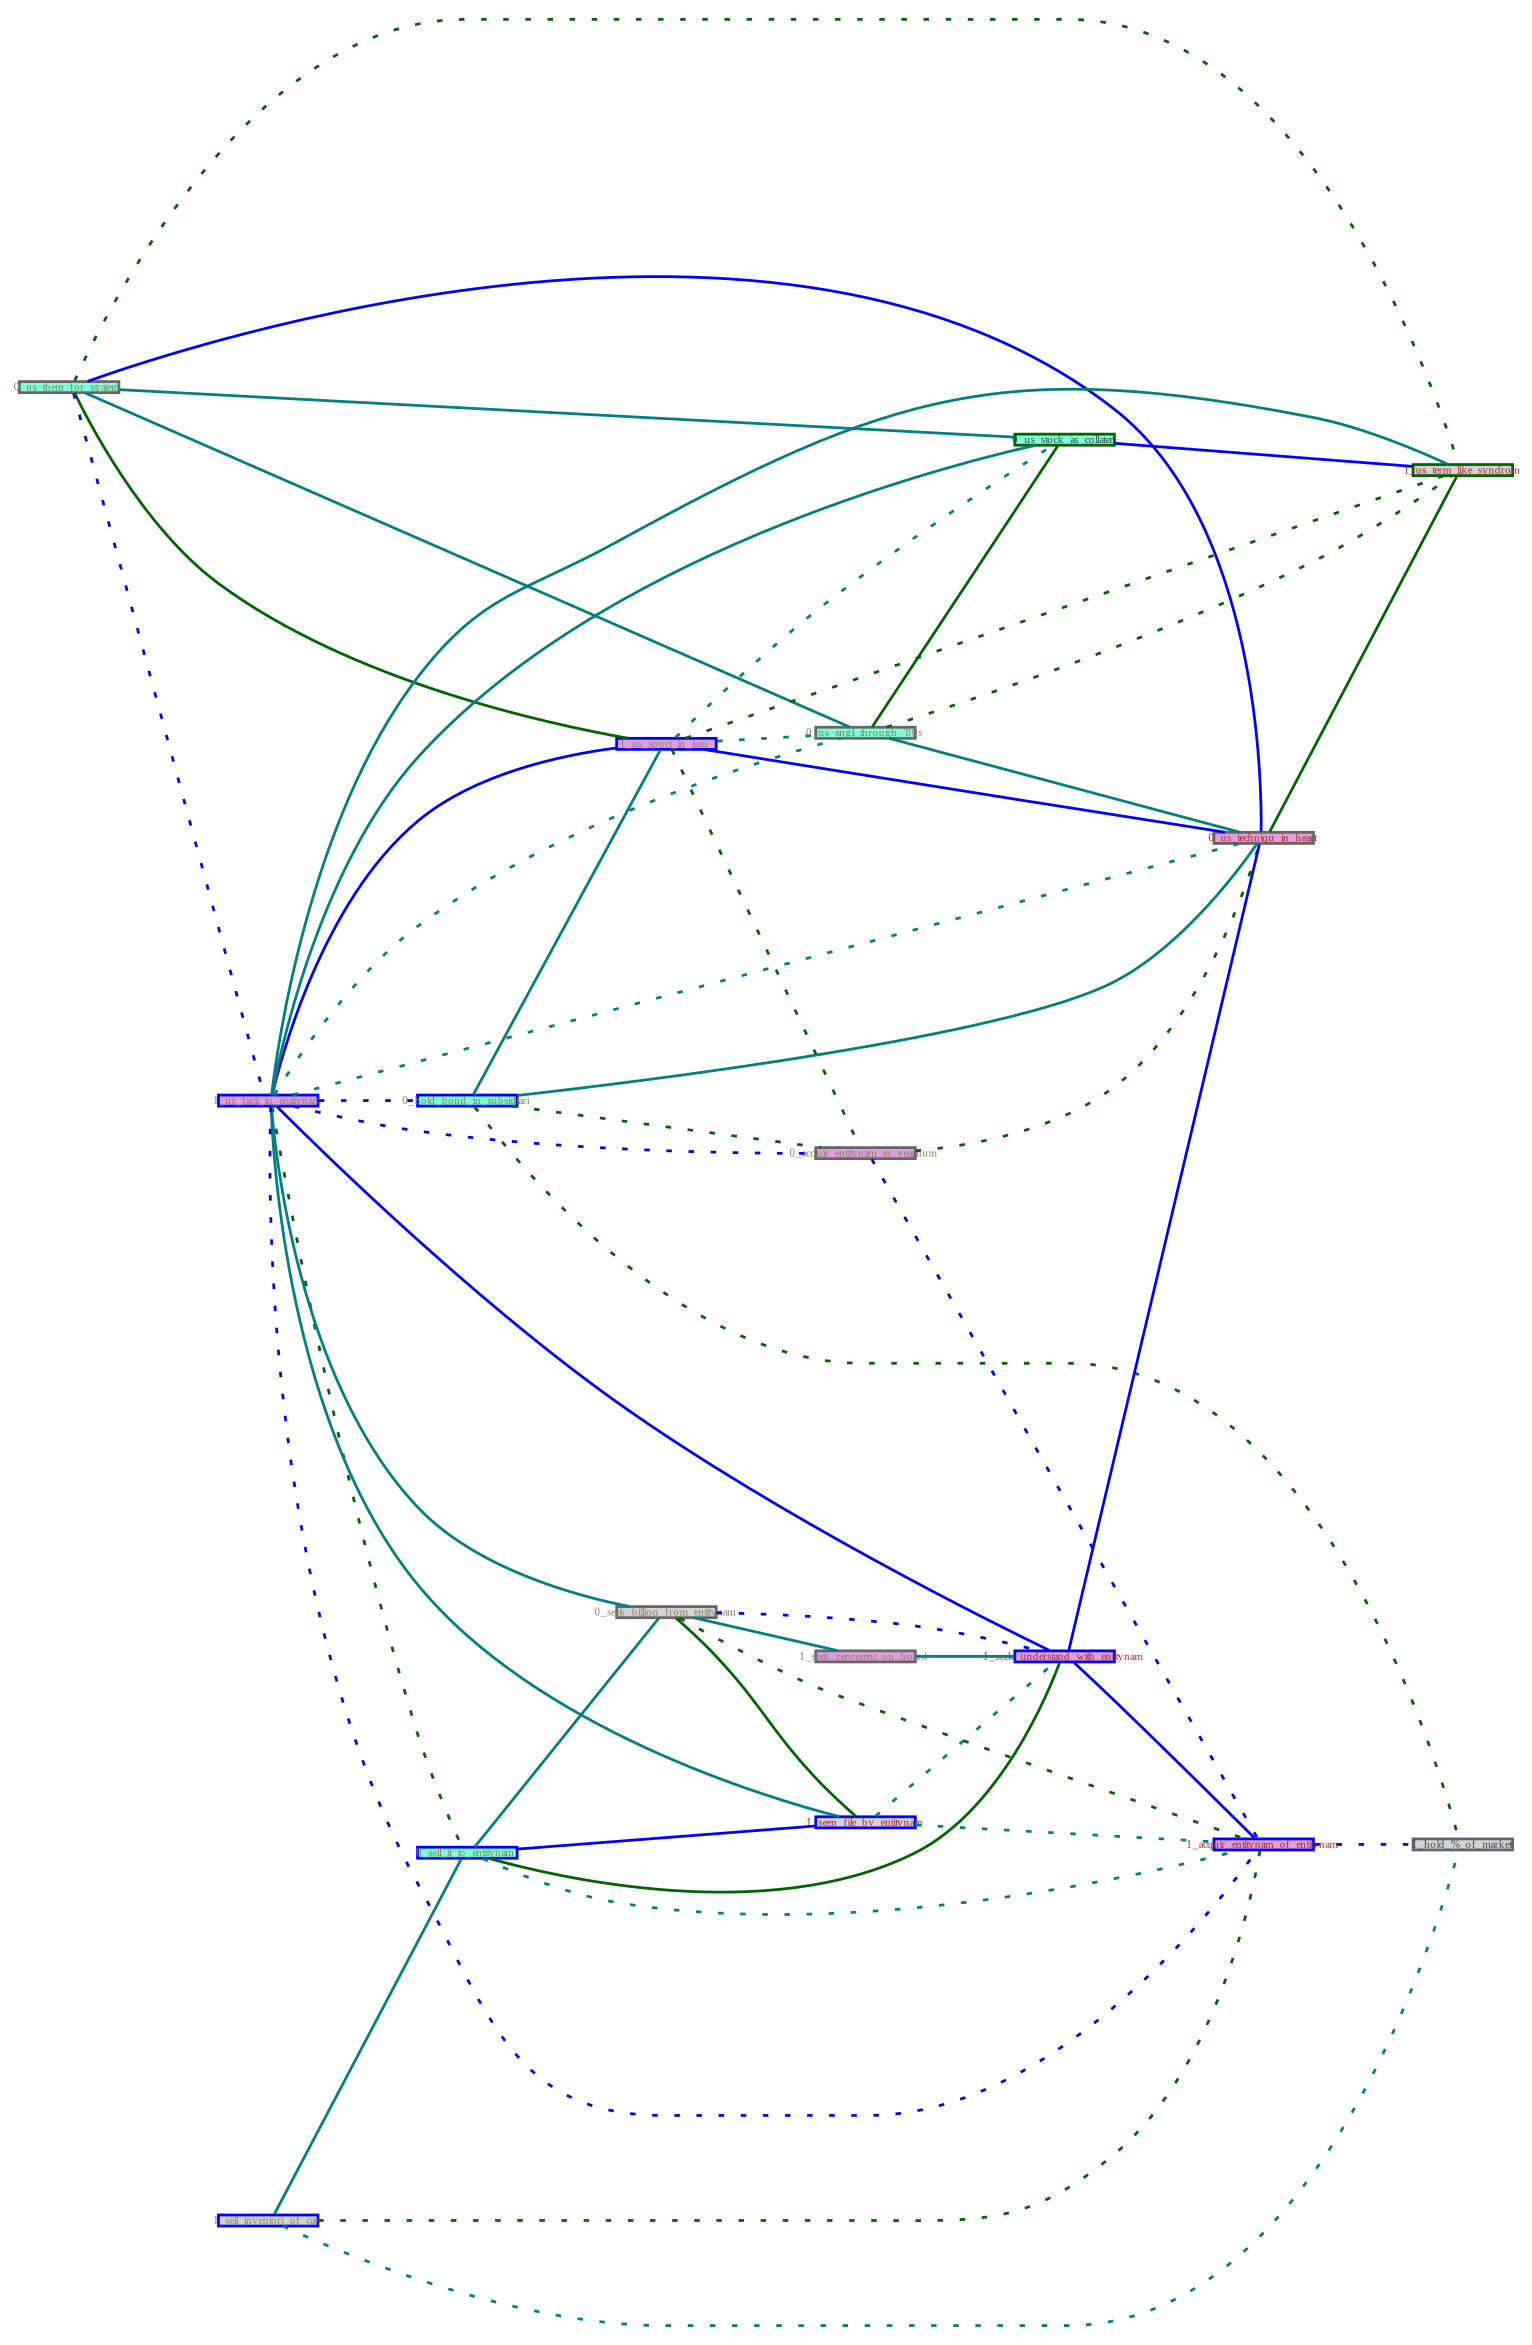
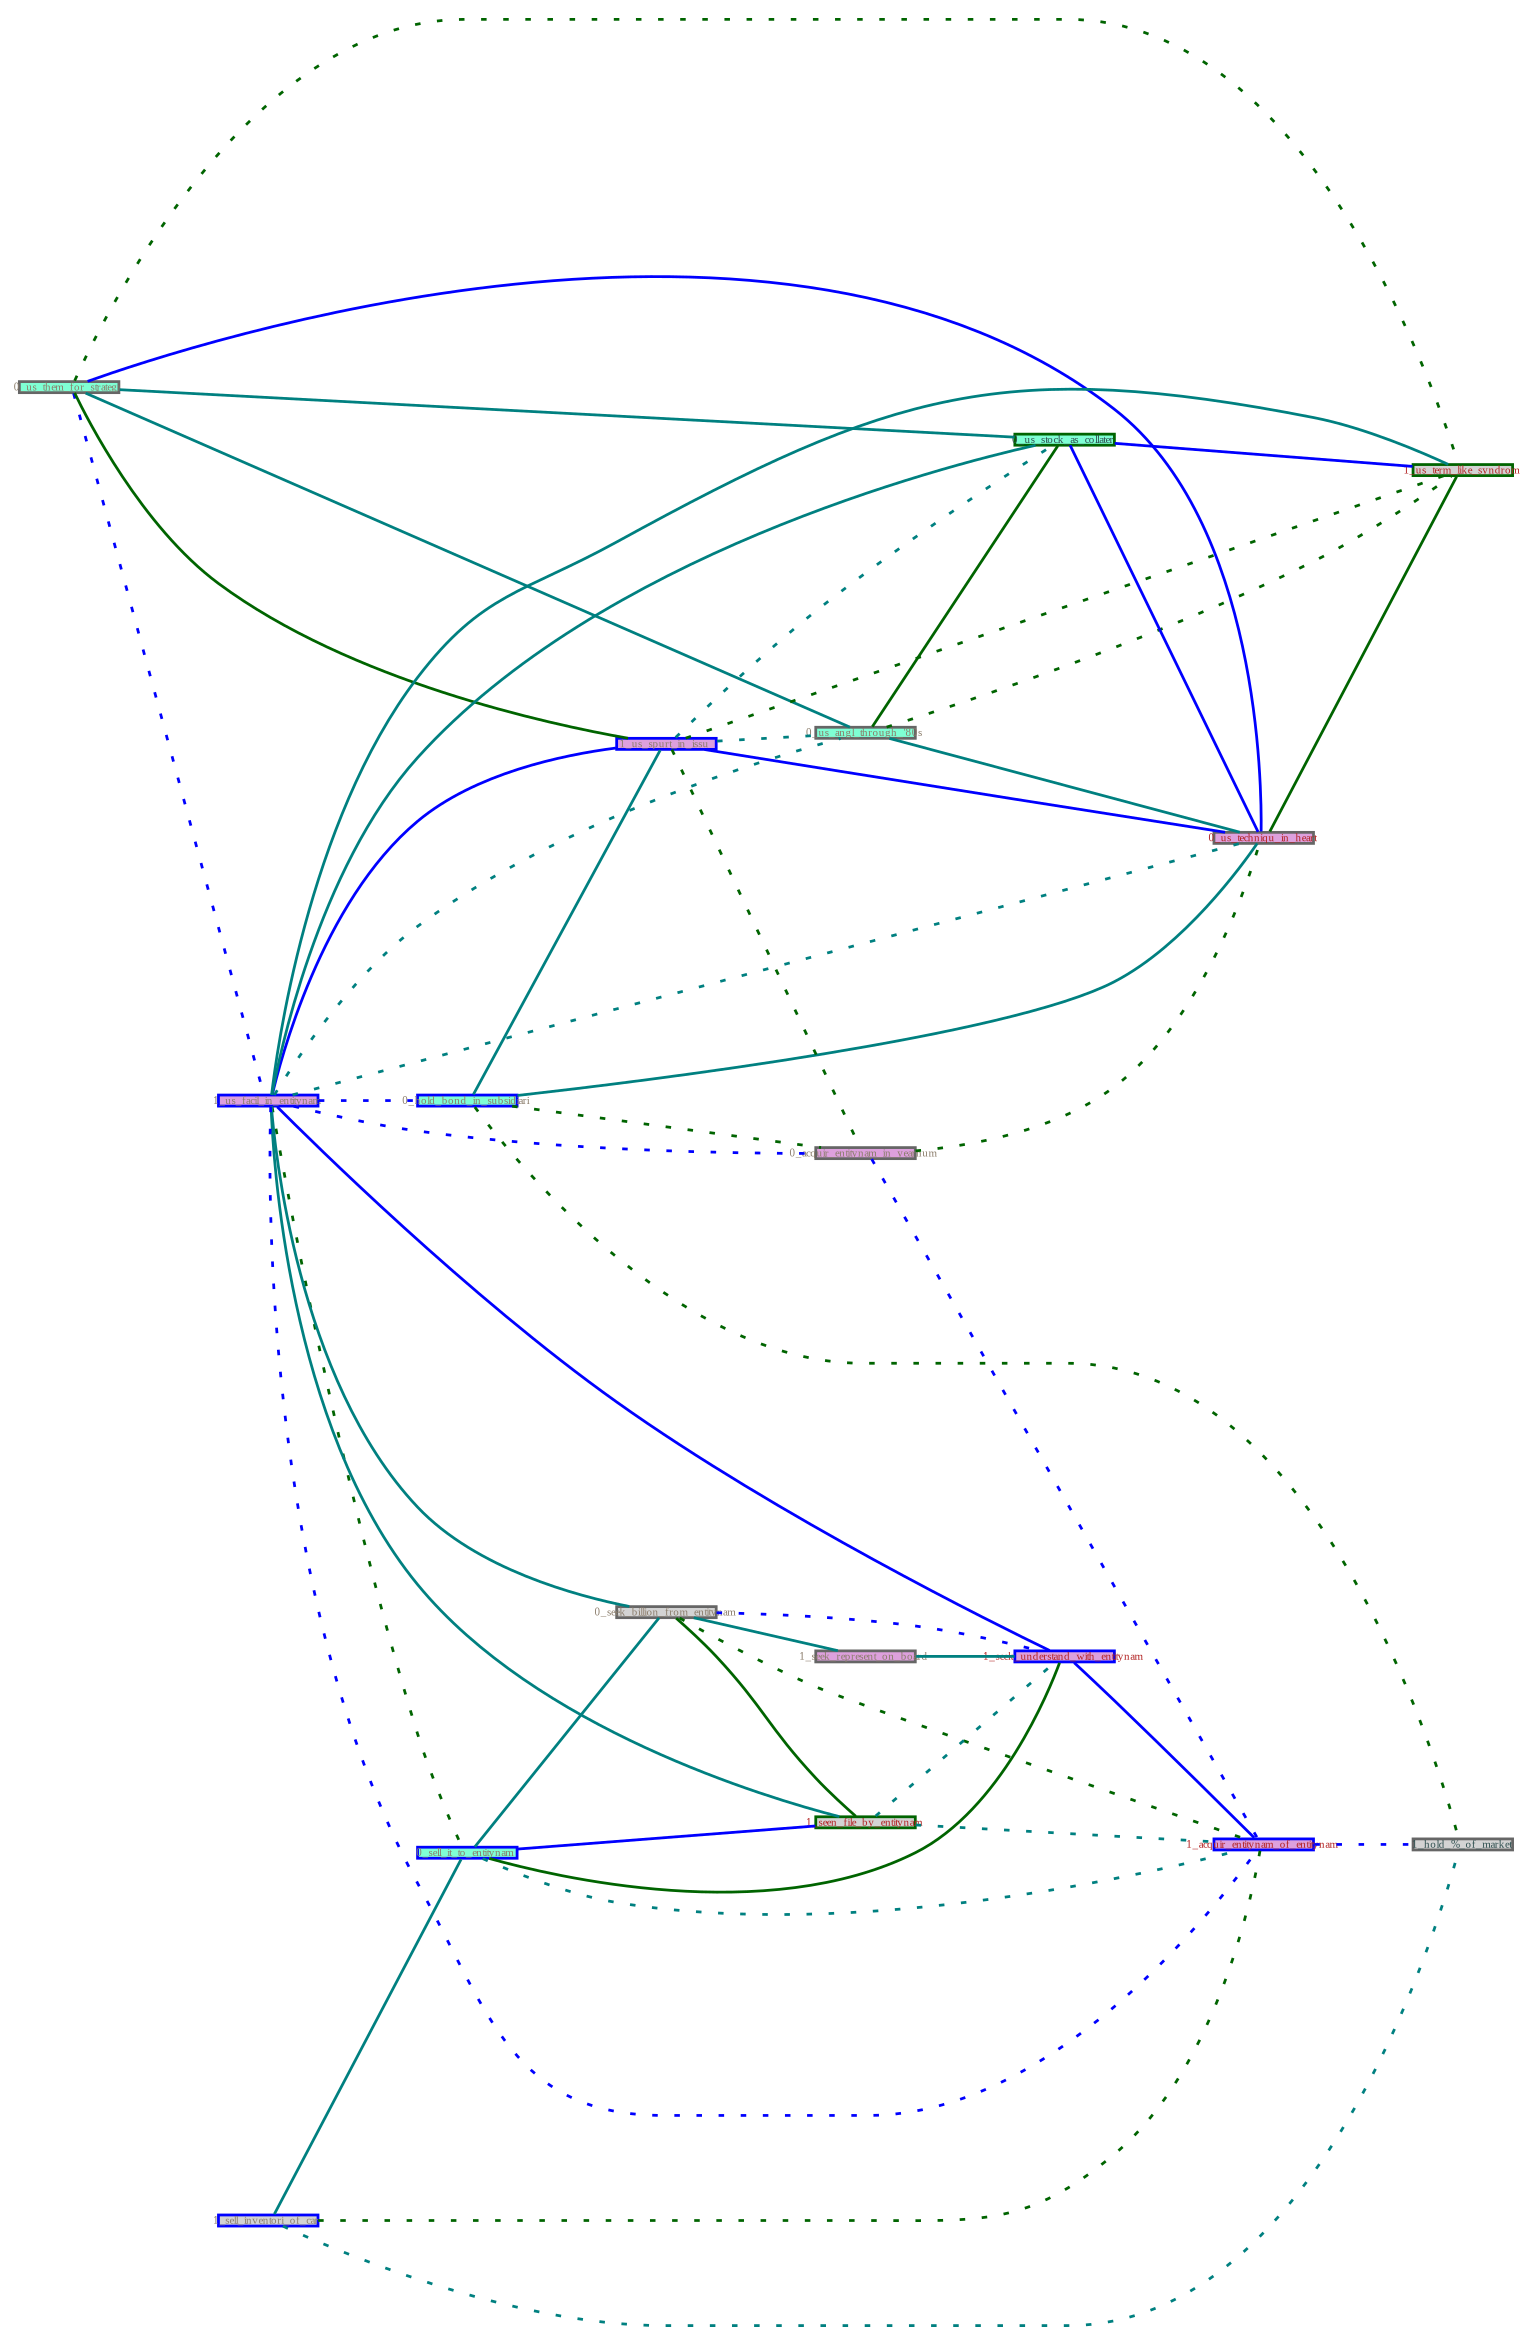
edge "0_us_techniqu_in_heart" -- "1_seek_understand_with_entitynam": now "0_us_techniqu_in_heart" -- "0_us_stock_as_collater"
node "1_seen_file_by_entitynam": color blue -> darkgreen
